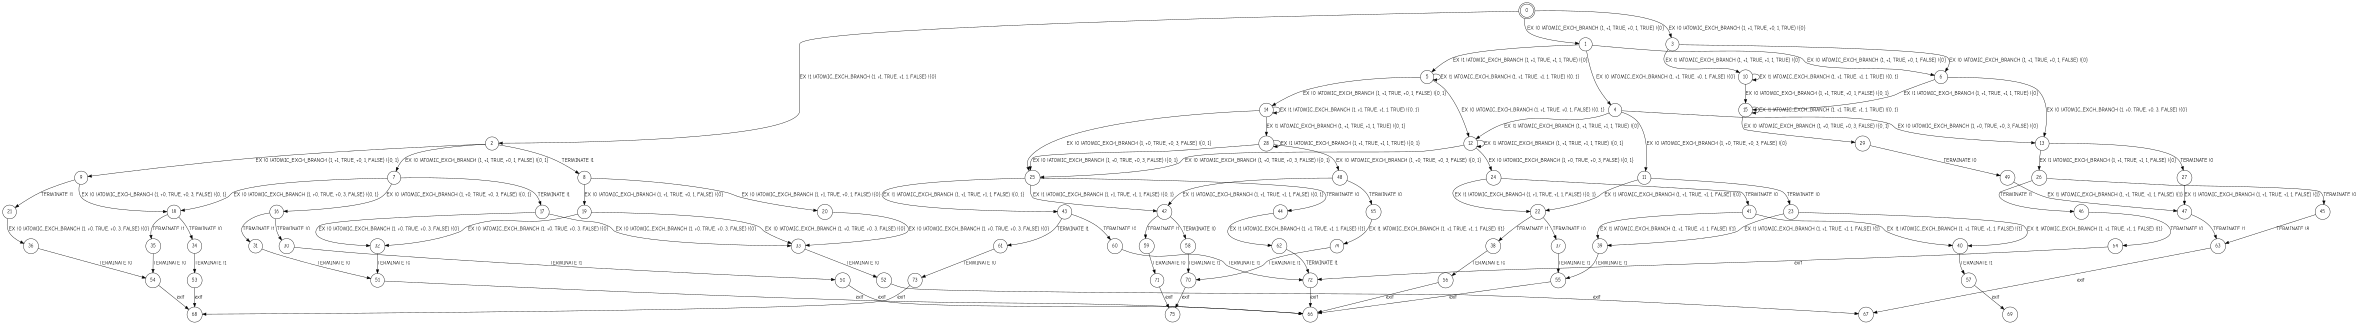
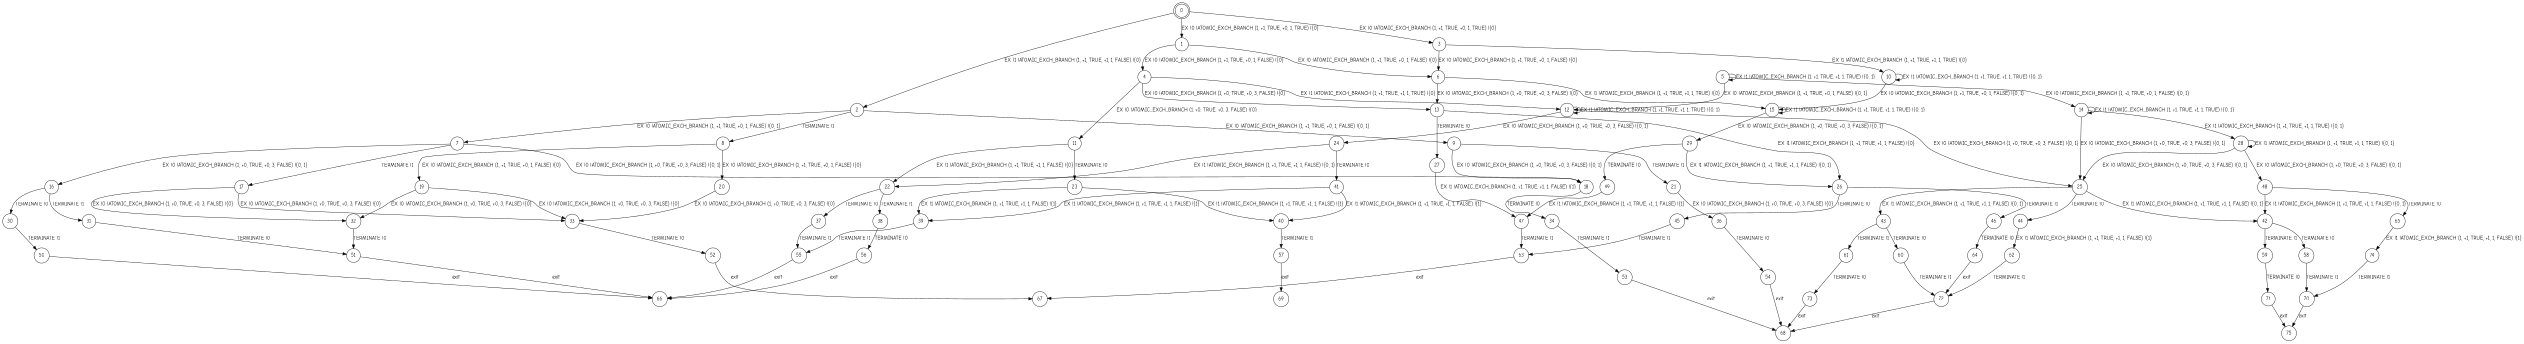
edge "1" -> "5": removed, label "EX !1 !ATOMIC_EXCH_BRANCH (1, +1, TRUE, +1, 1, TRUE) !{0}"
edge "29" -> "26": added, label "EX !1 !ATOMIC_EXCH_BRANCH (1, +1, TRUE, +1, 1, FALSE) !{0, 1}"
edge "45" -> "63": label "TERMINATE !8" -> "TERMINATE !1"
node "35": removed
edge "72" -> "66": now "72" -> "68"
